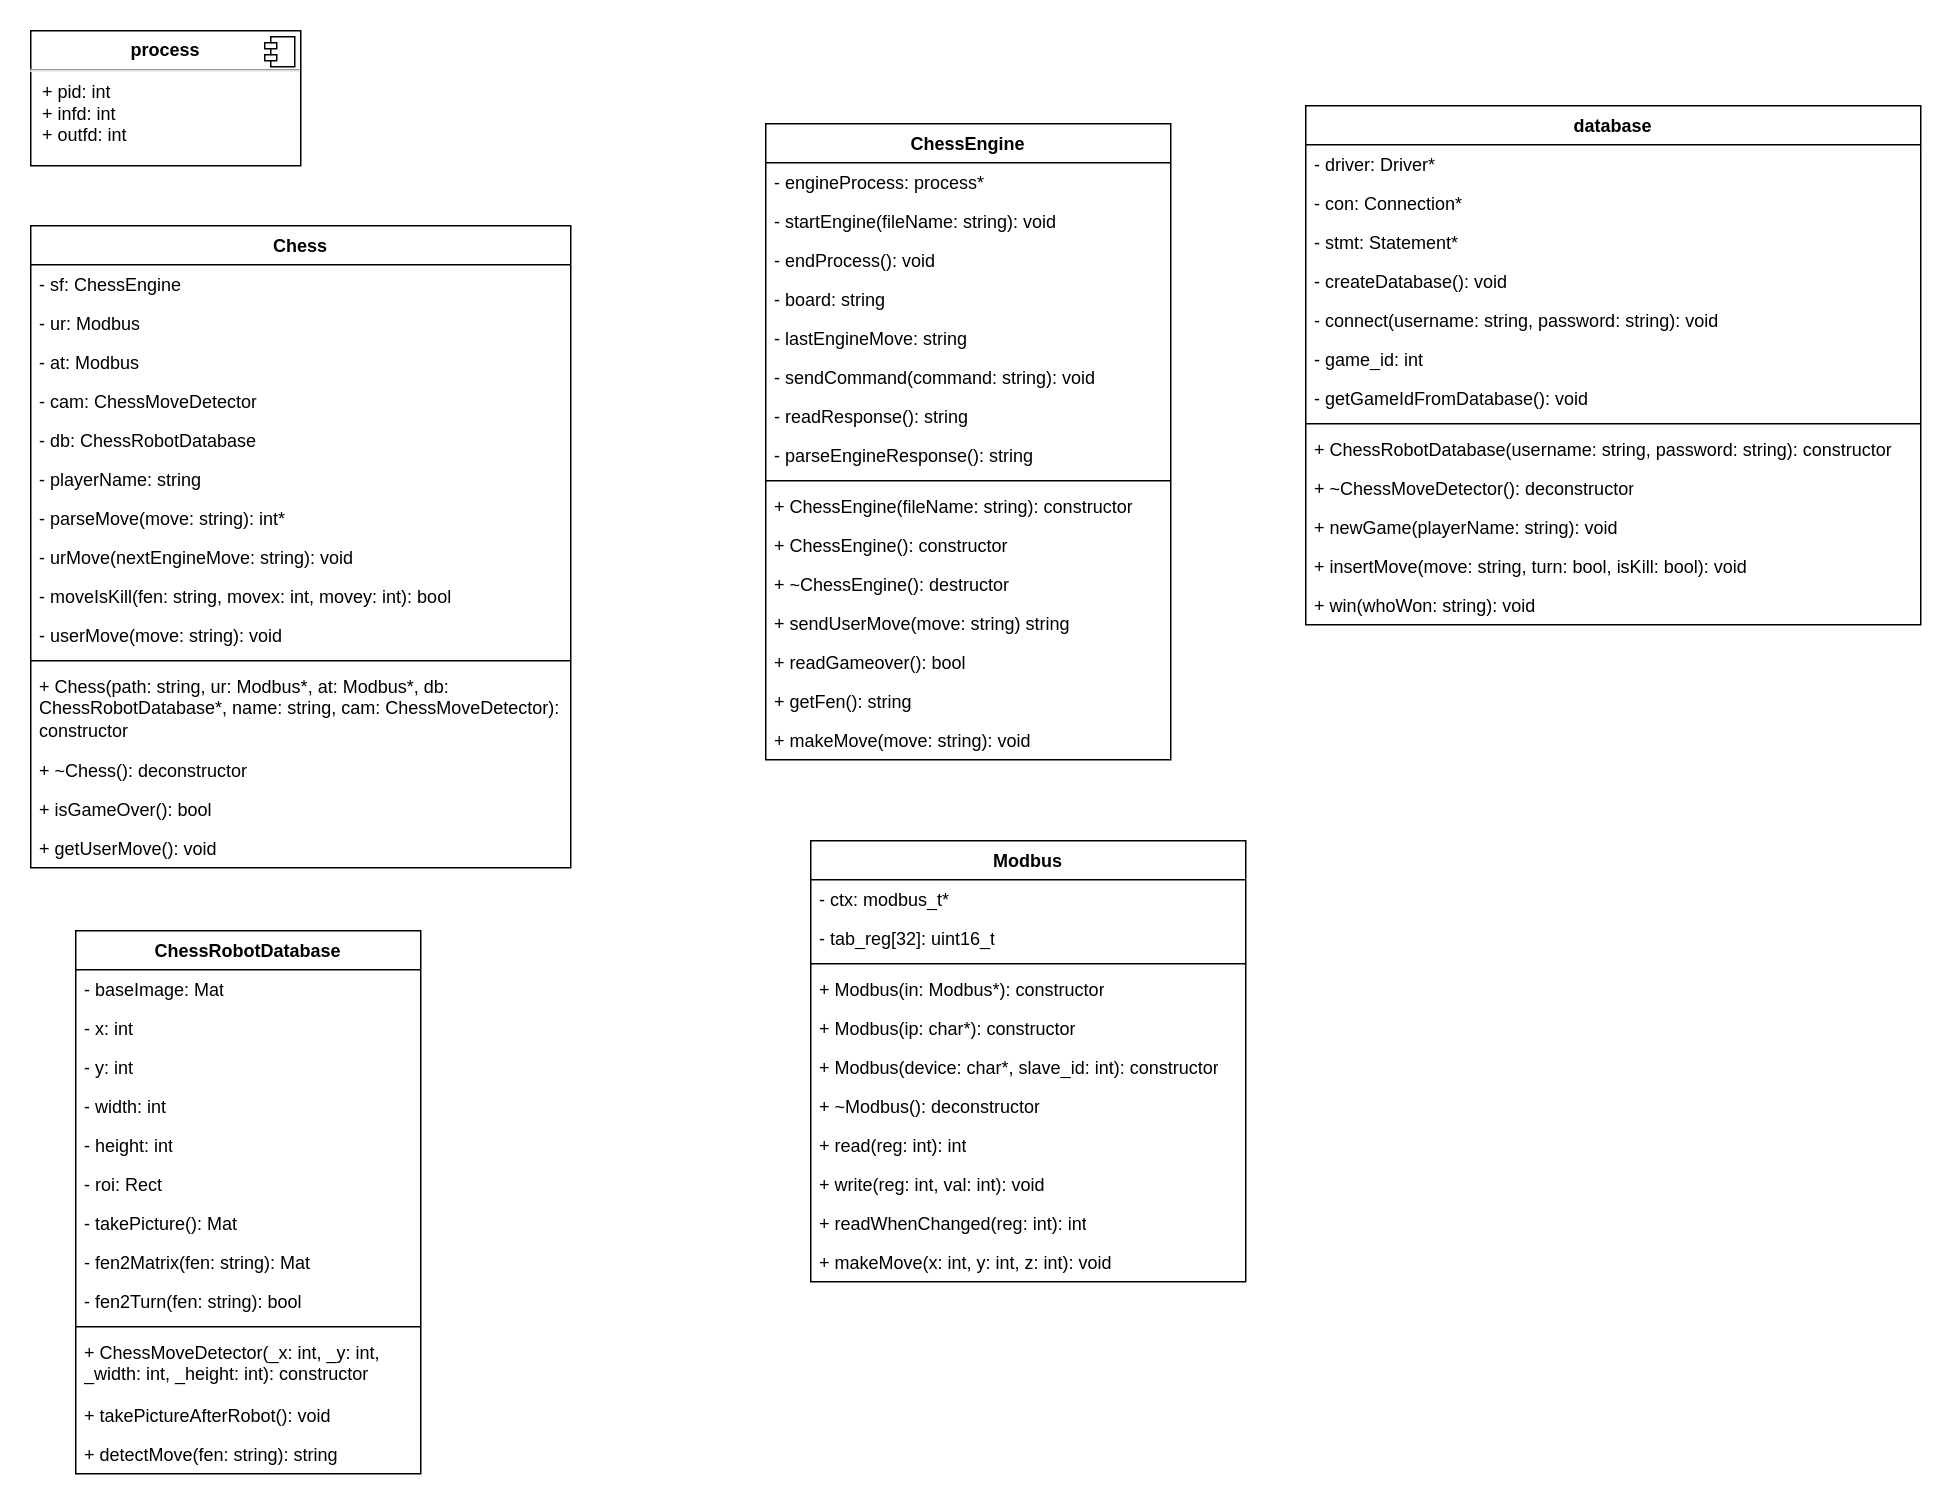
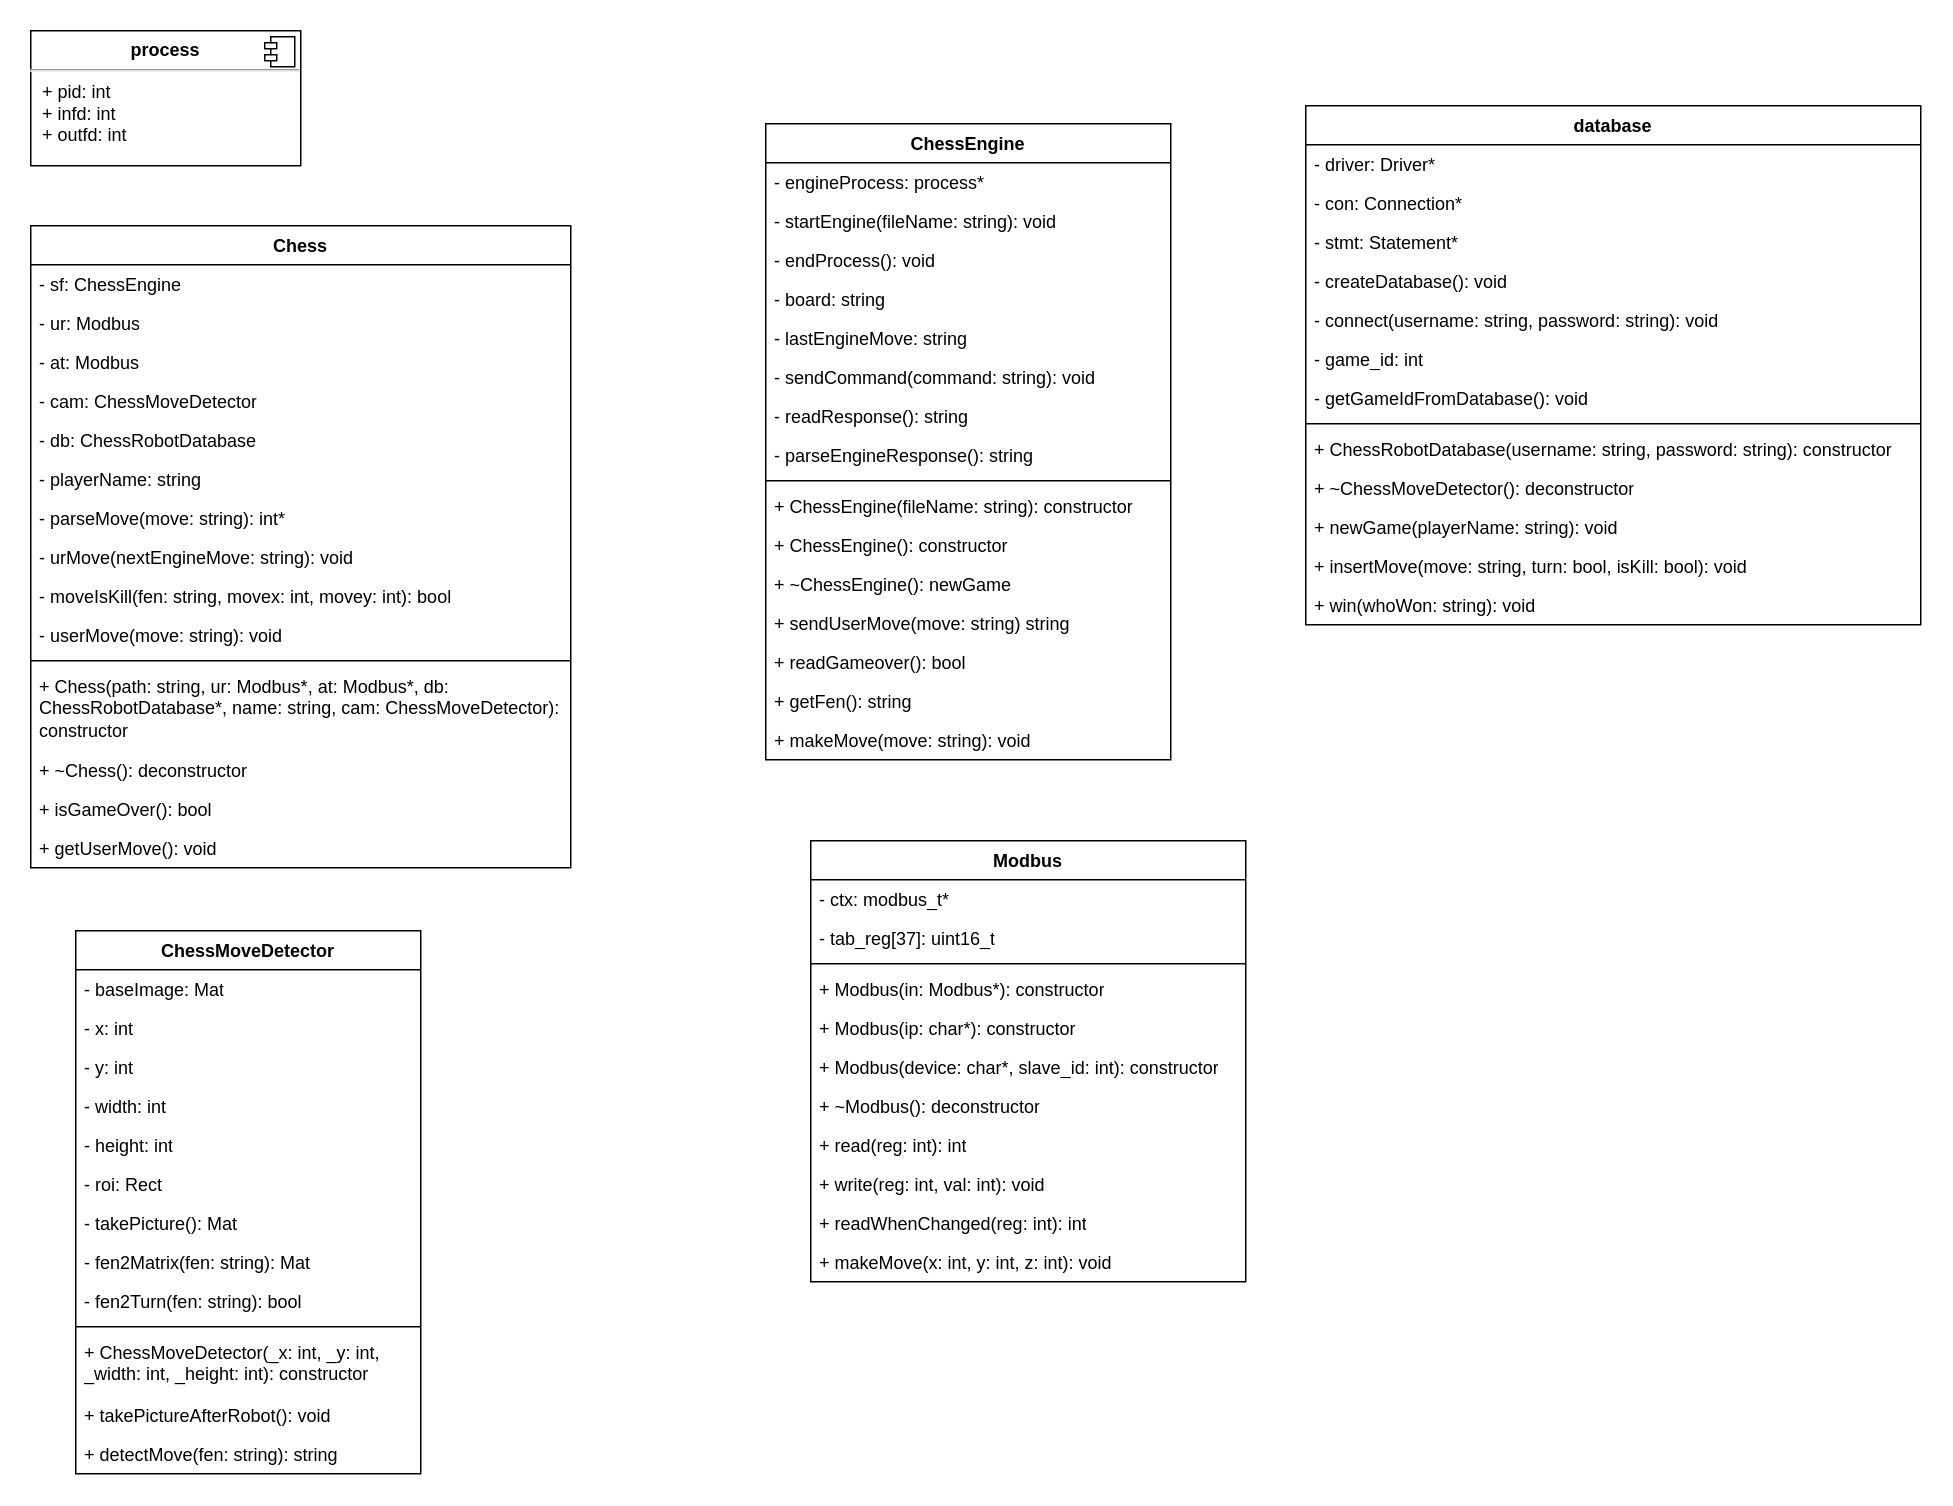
node "+ ~ChessEngine(): destructor": label "+ ~ChessEngine(): destructor" -> "+ ~ChessEngine(): newGame"
node "- tab_reg[32]: uint16_t": label "- tab_reg[32]: uint16_t" -> "- tab_reg[37]: uint16_t"
node "ChessRobotDatabase": label "ChessRobotDatabase" -> "ChessMoveDetector"
